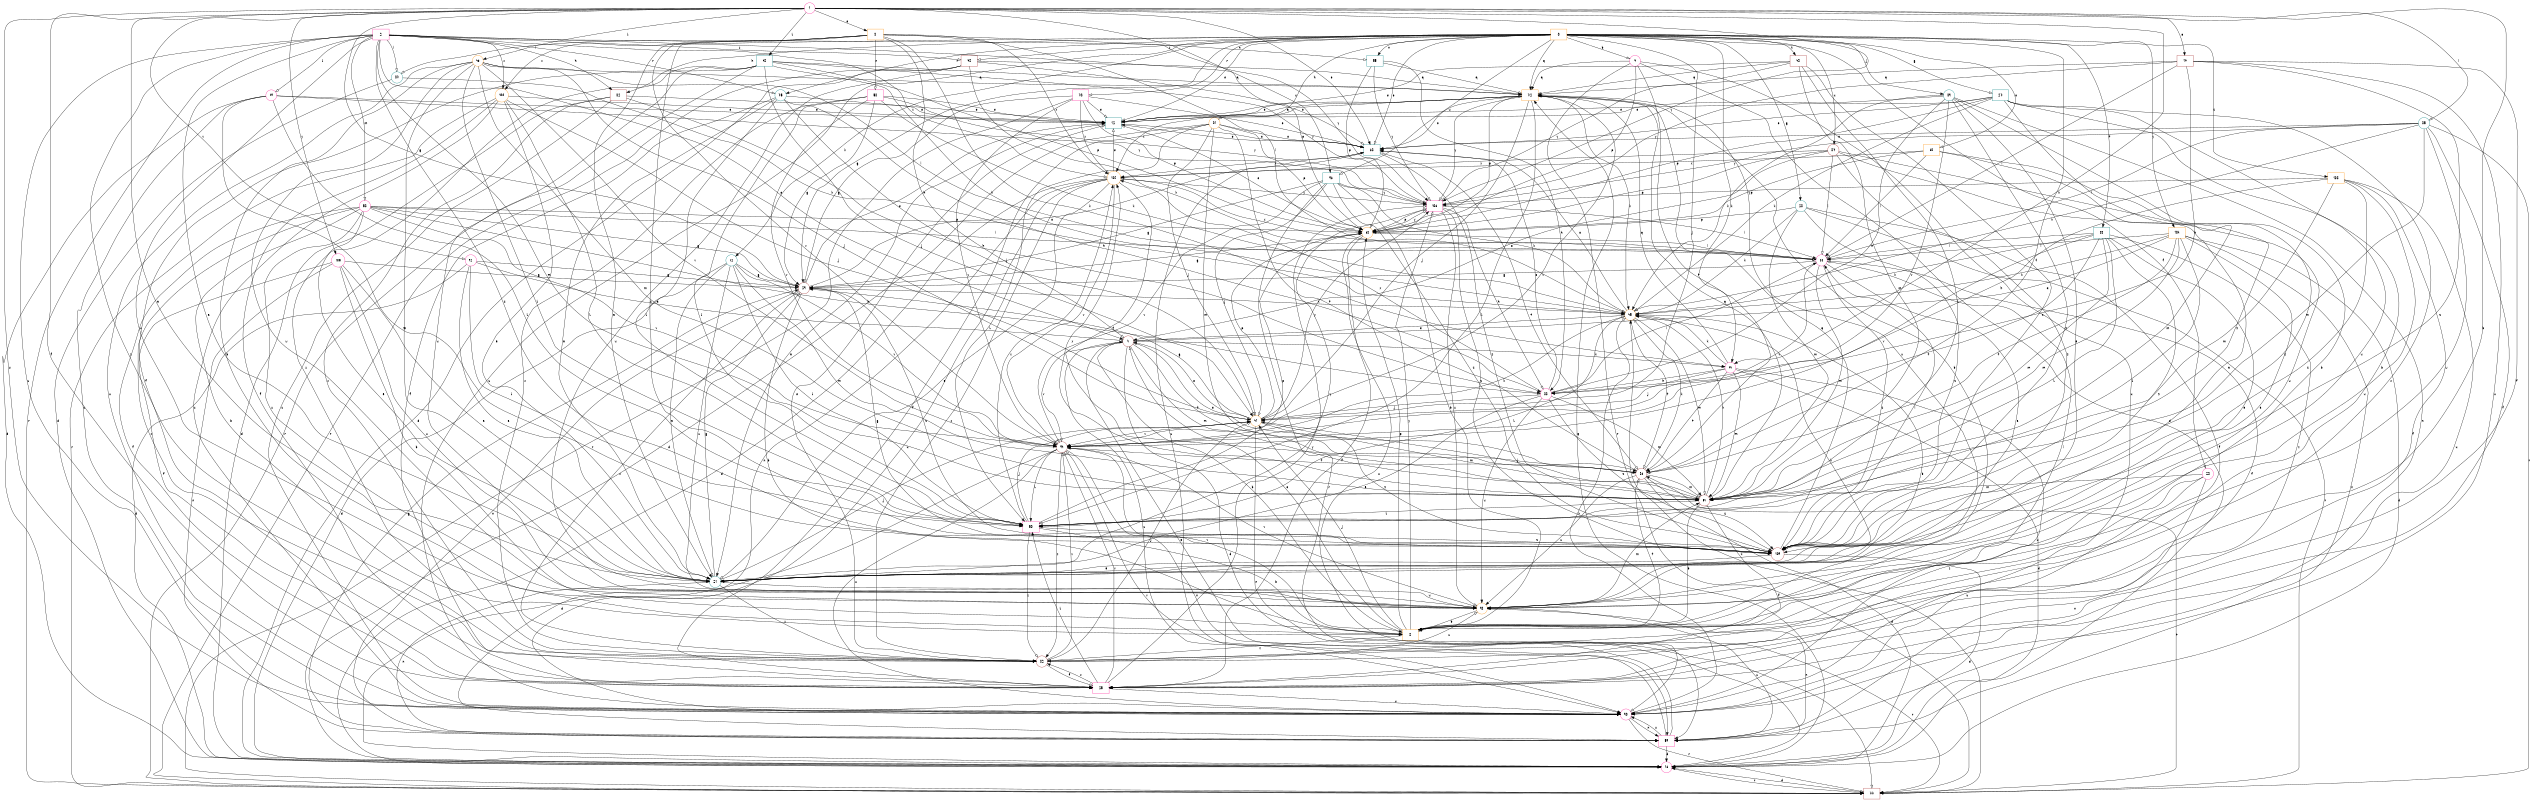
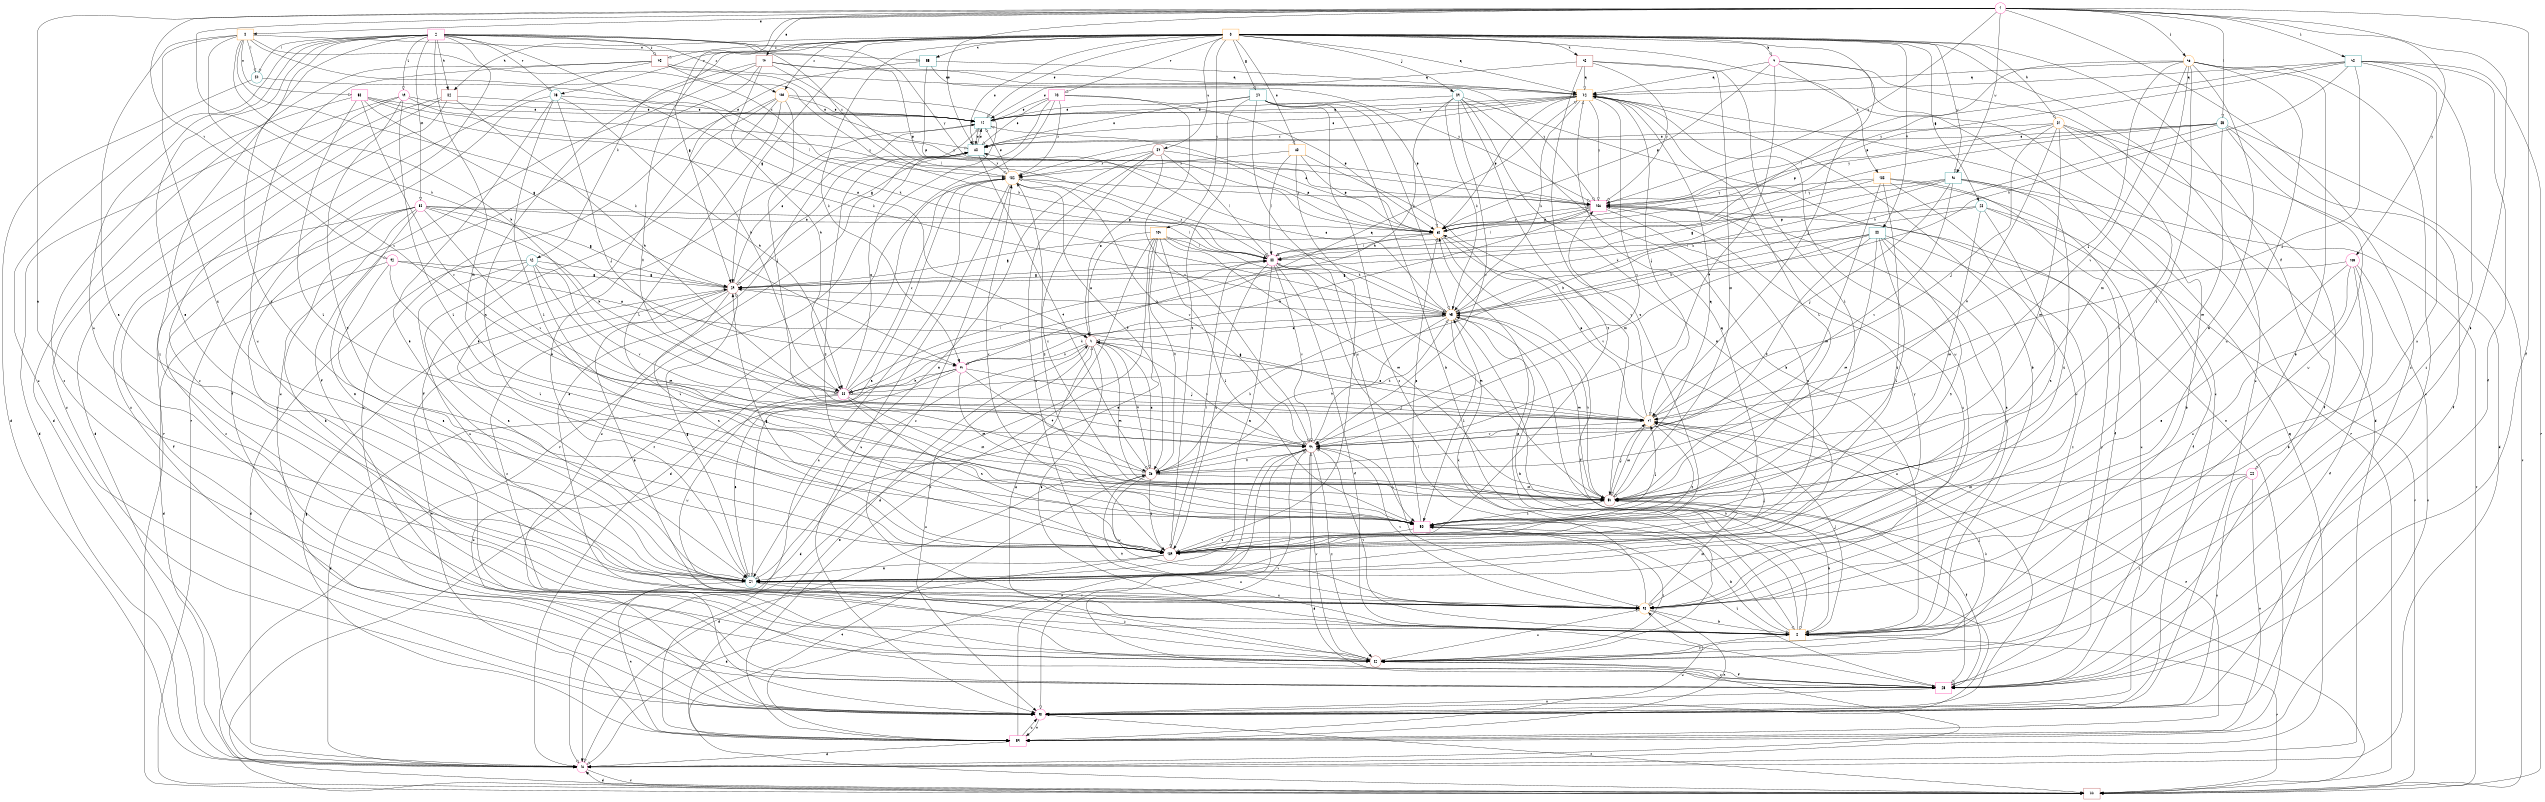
edge "3" -> "4": now "3" -> "33"
